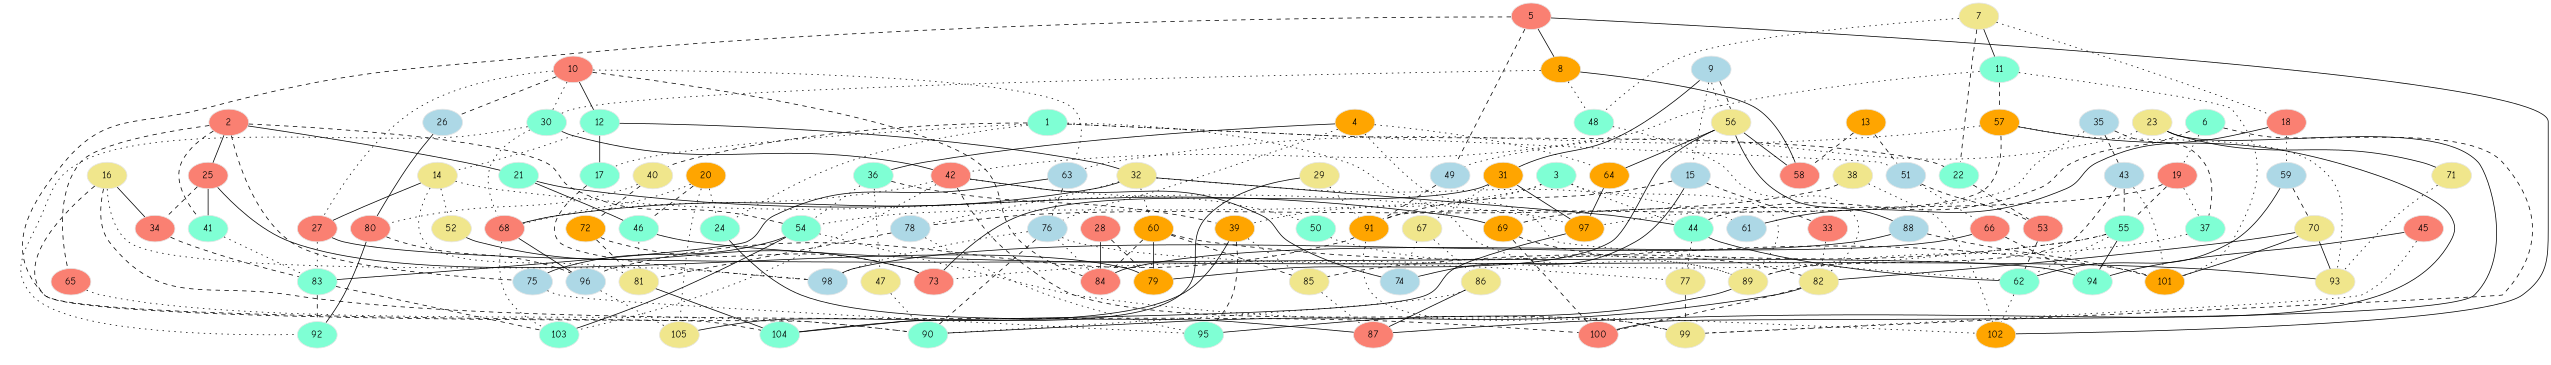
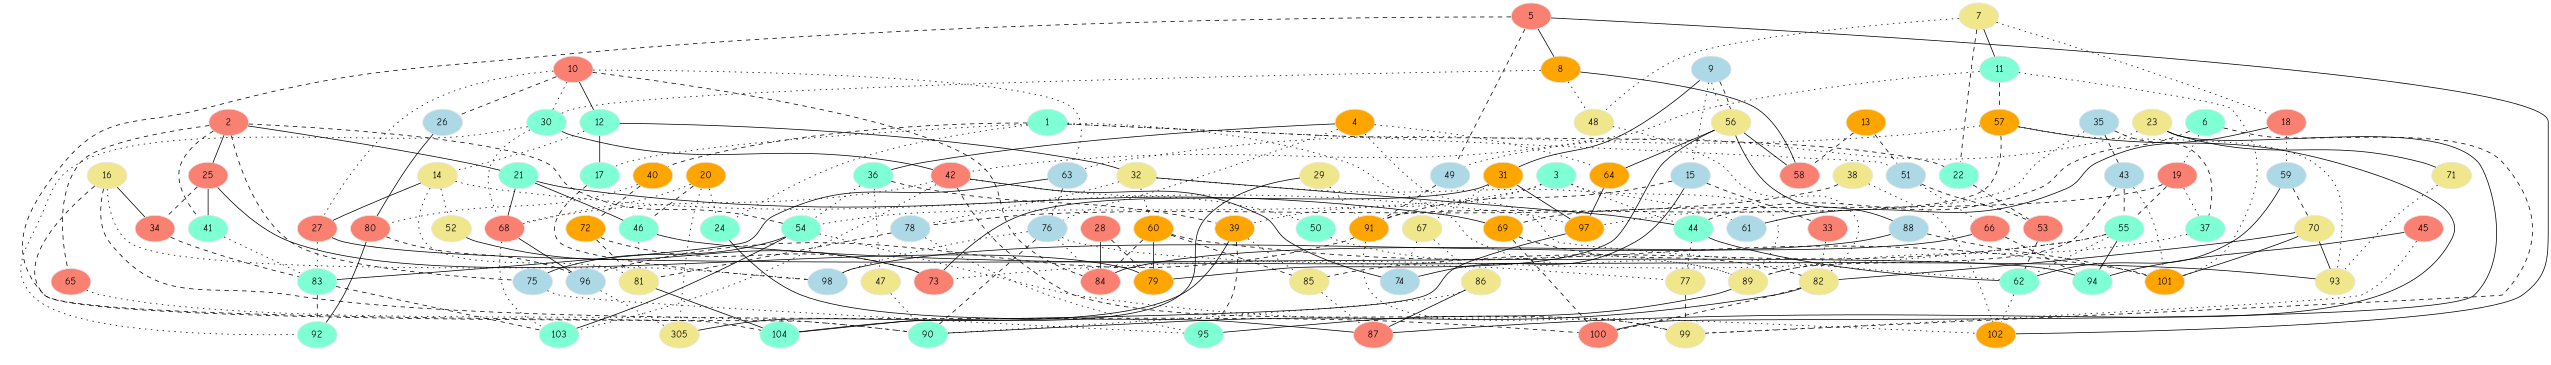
node "48": fillcolor aquamarine -> khaki
node "40": fillcolor khaki -> orange
edge "32" -- "68": now "21" -- "68"
node "105": label "105" -> "305"
